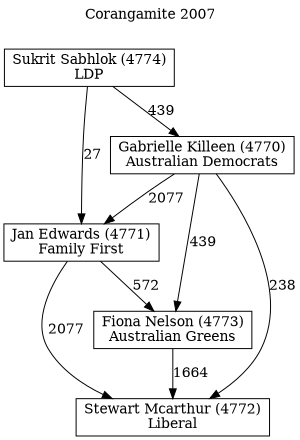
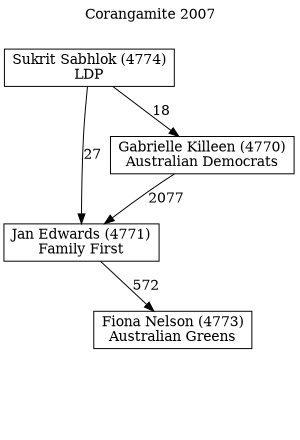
edge "Sukrit Sabhlok (4774) LDP" -> "Gabrielle Killeen (4770) Australian Democrats": label "439" -> "18"
edge "Gabrielle Killeen (4770) Australian Democrats" -> "Fiona Nelson (4773) Australian Greens": removed, label "439"
node "Stewart Mcarthur (4772) Liberal": removed
